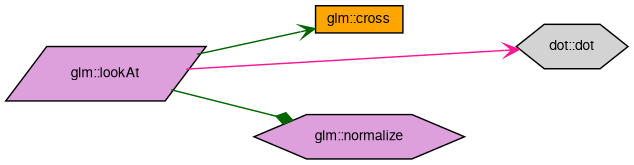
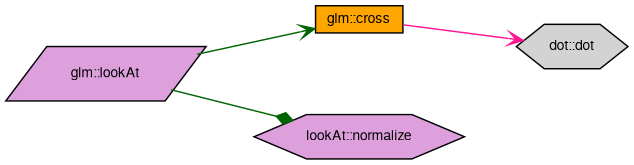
edge "glm::lookAt" -> "dot::dot": now "glm::cross" -> "dot::dot"
node "glm::normalize": label "glm::normalize" -> "lookAt::normalize"
